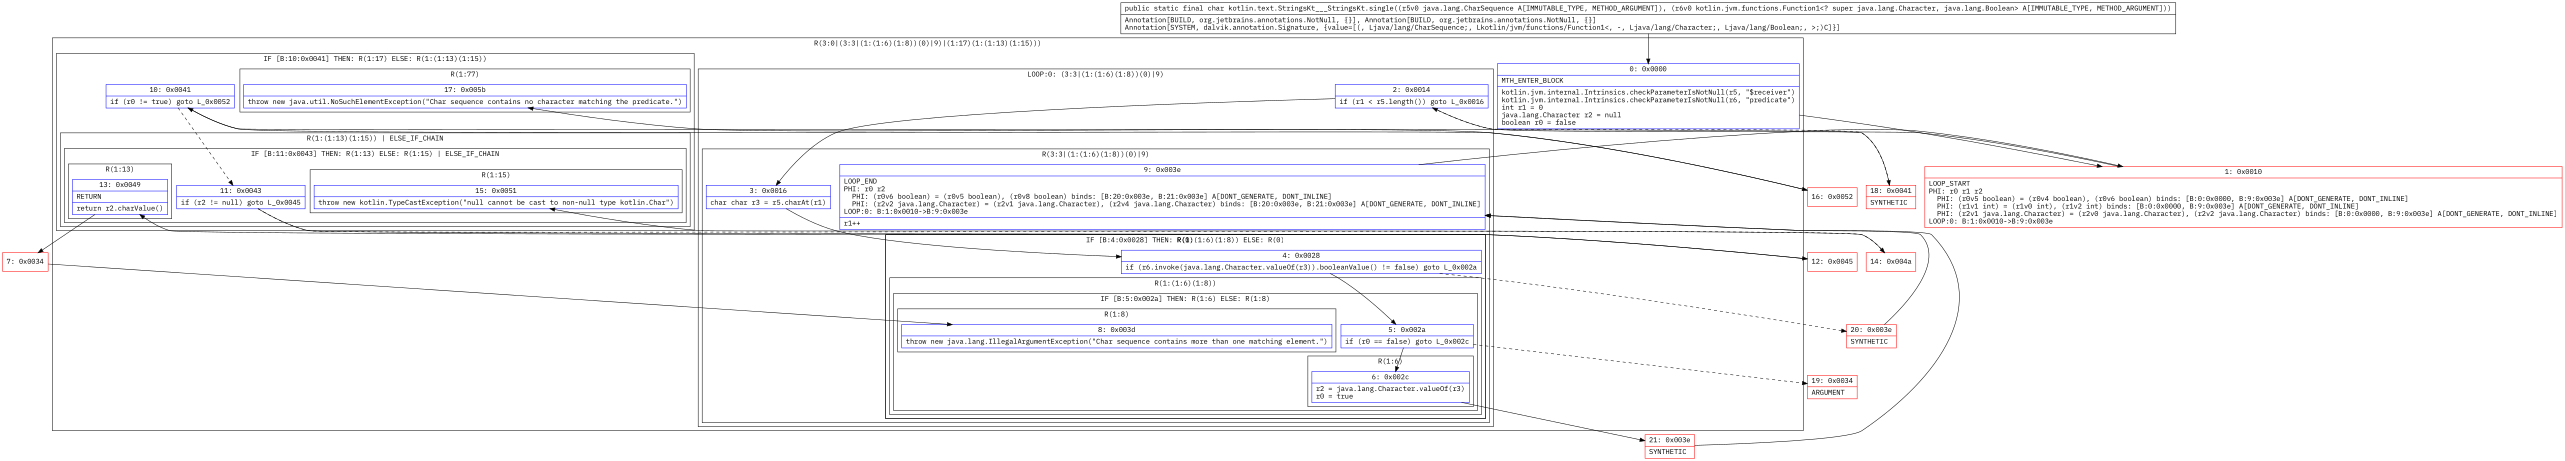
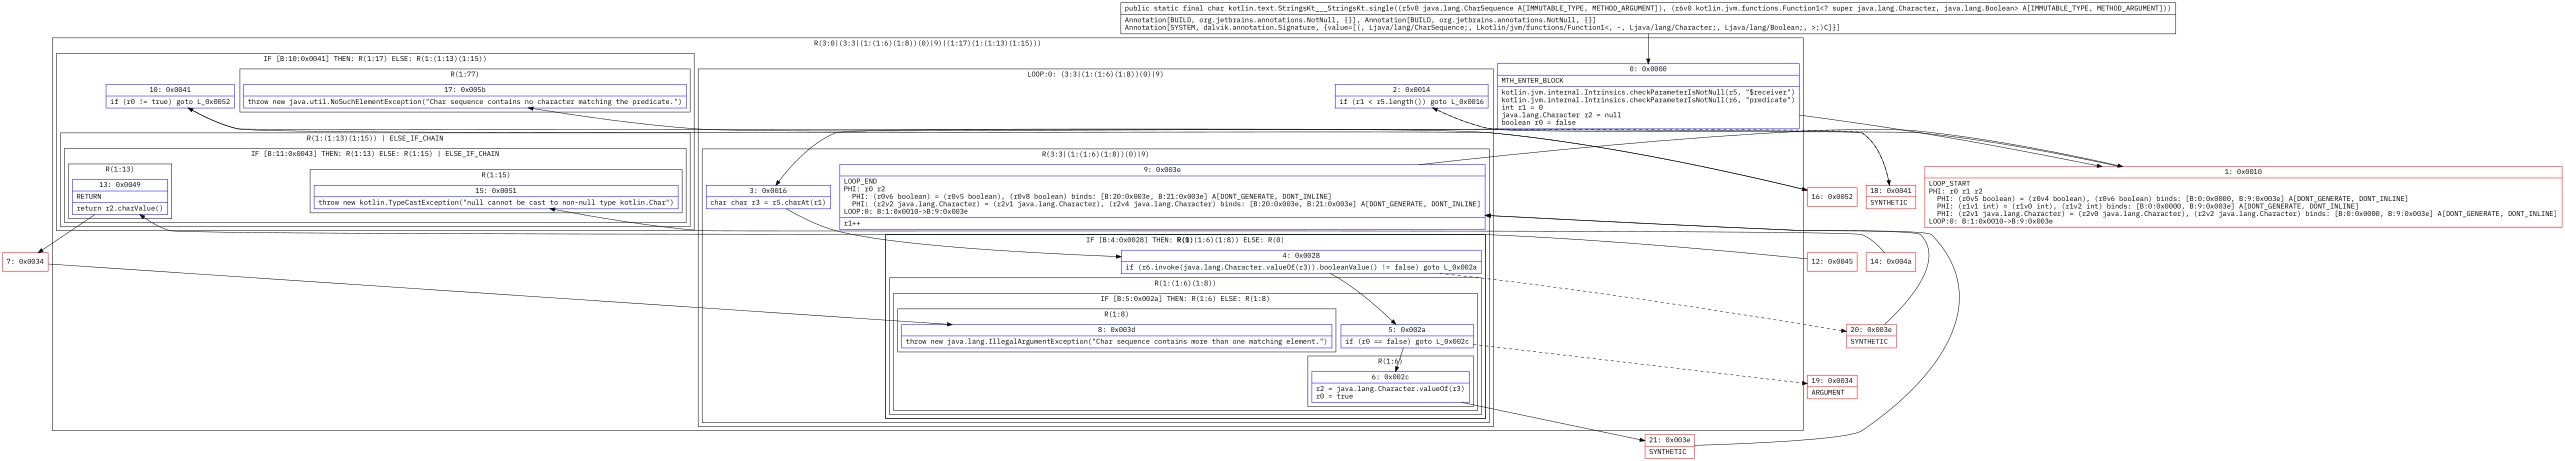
edge "2: 0x0014" -> "3: 0x0016": now "0: 0x0000" -> "3: 0x0016"
node "11: 0x0043": removed
